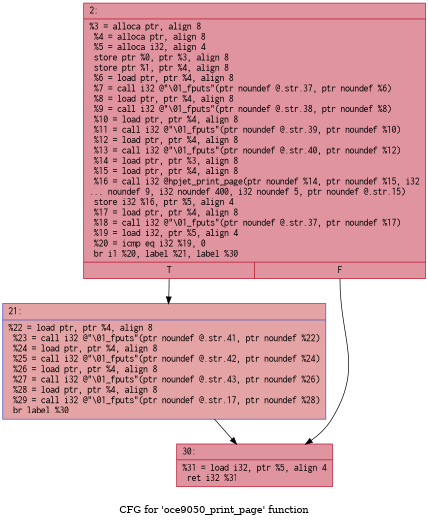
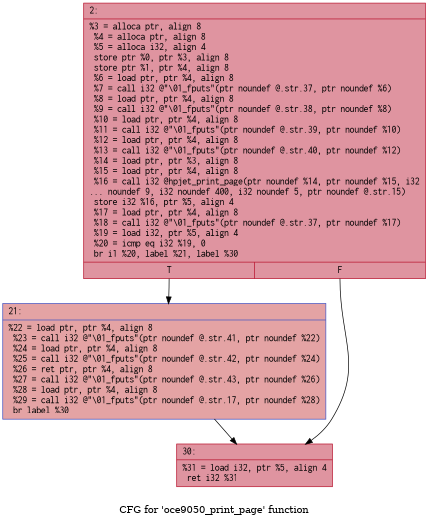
node "21:": text "%26 = load ptr, ptr %4, align 8" -> "%26 = ret ptr, ptr %4, align 8"
